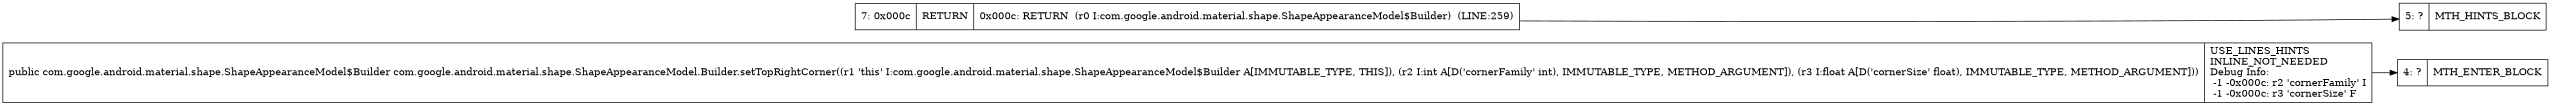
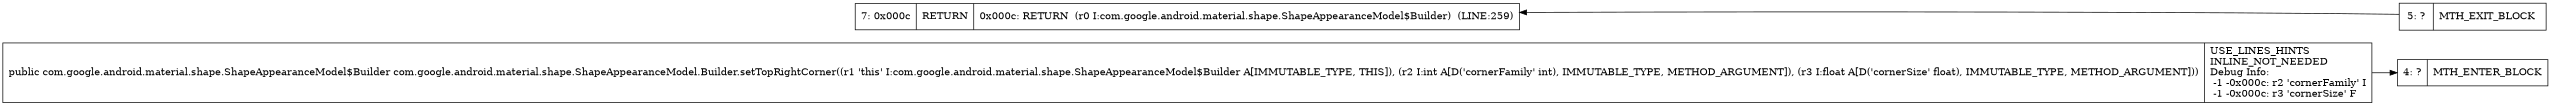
node "5: ?": text "MTH_HINTS_BLOCK" -> "MTH_EXIT_BLOCK"
edge "7: 0x000c" -> "5: ?": reversed
